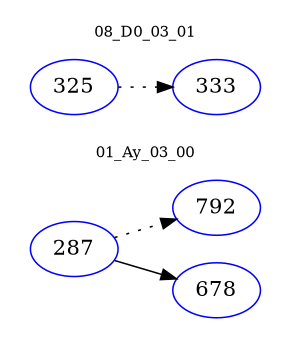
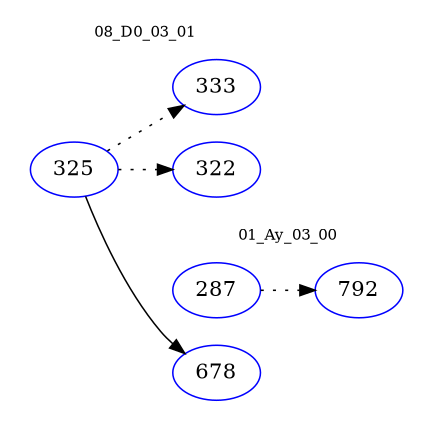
node "322": added
edge "287" -> "678": now "325" -> "678"
